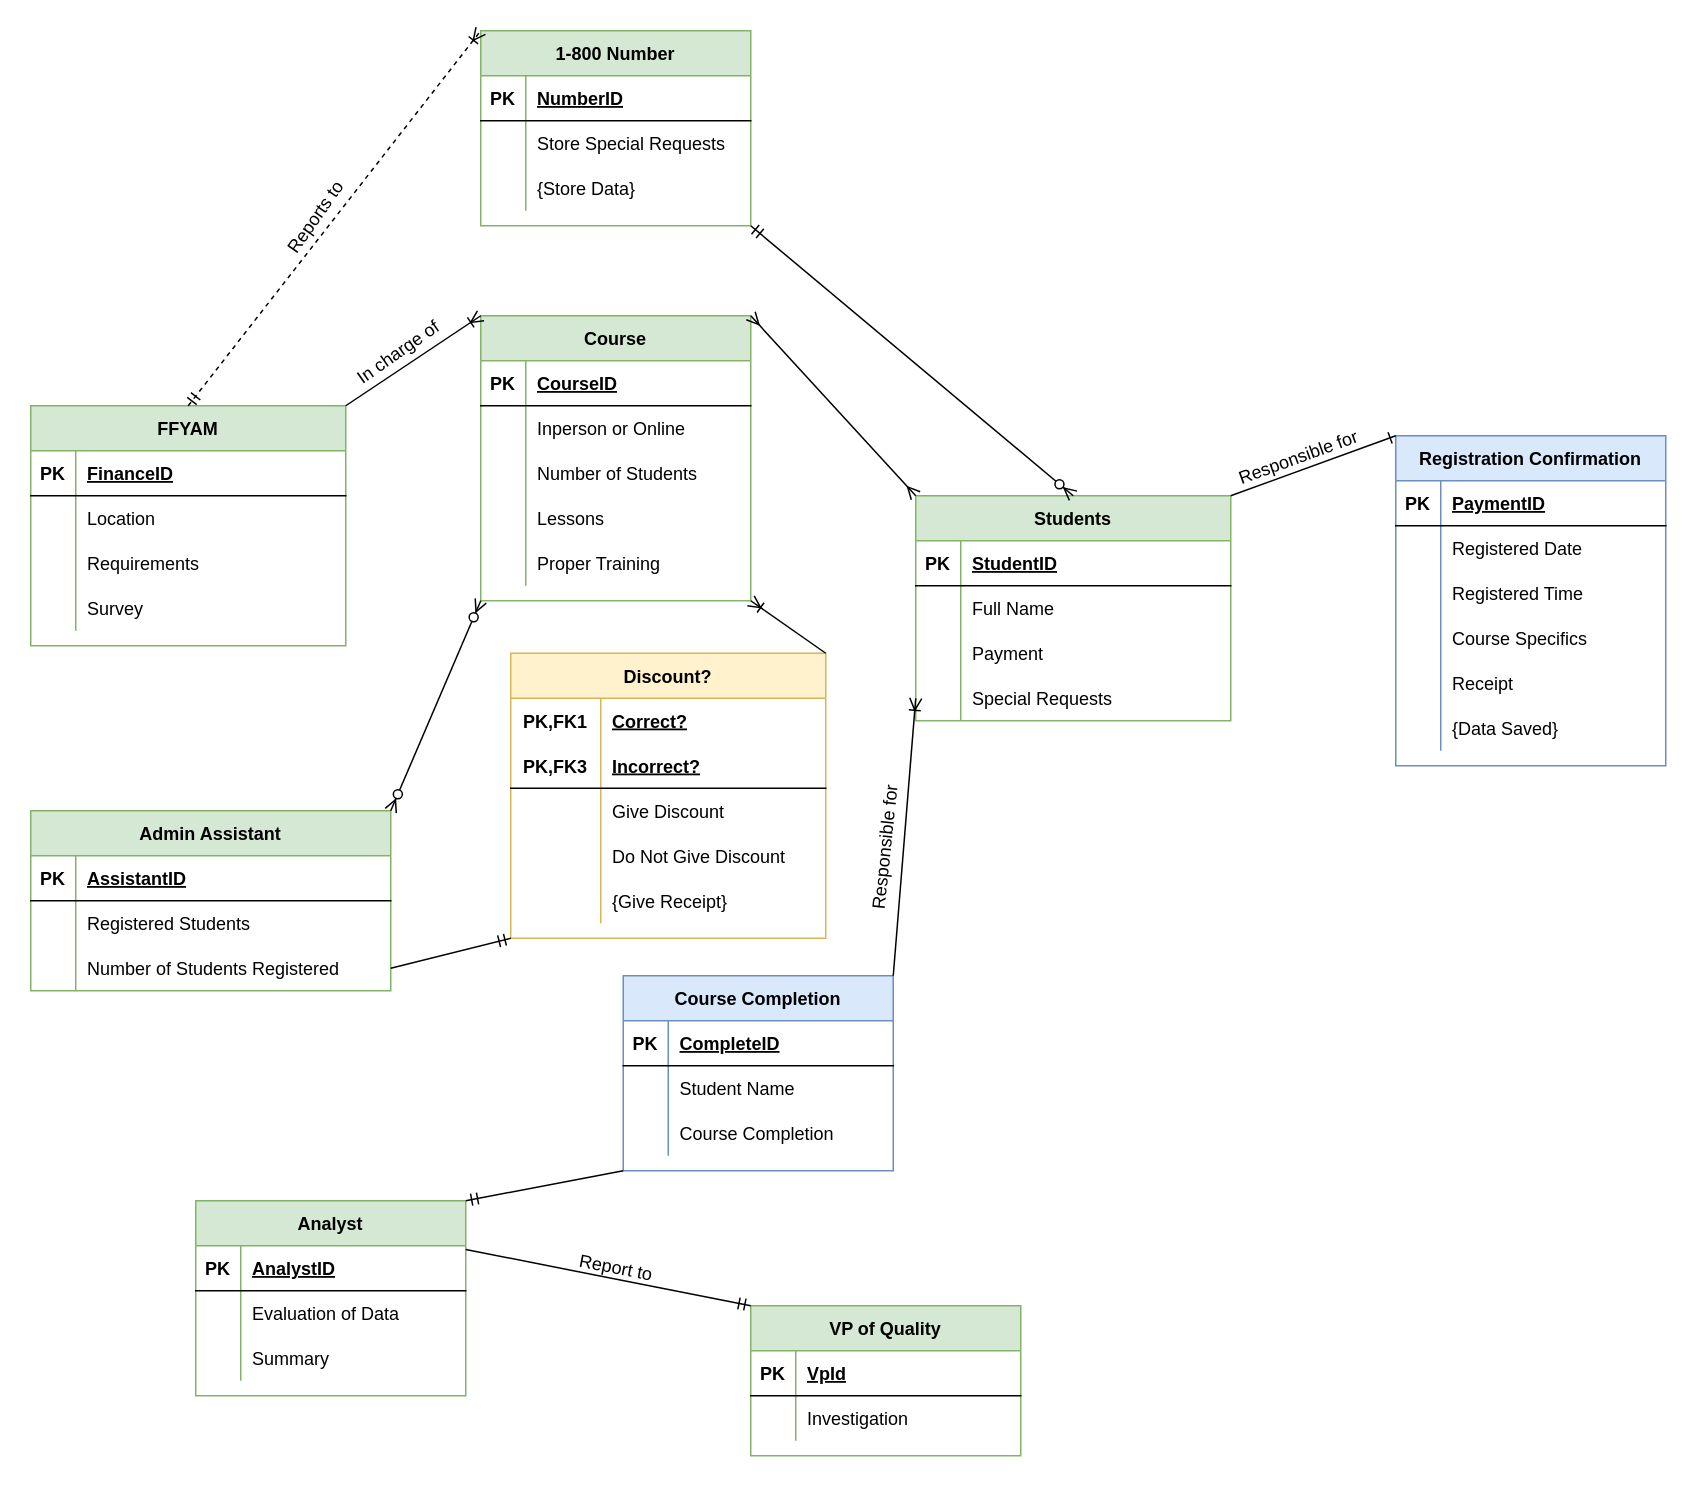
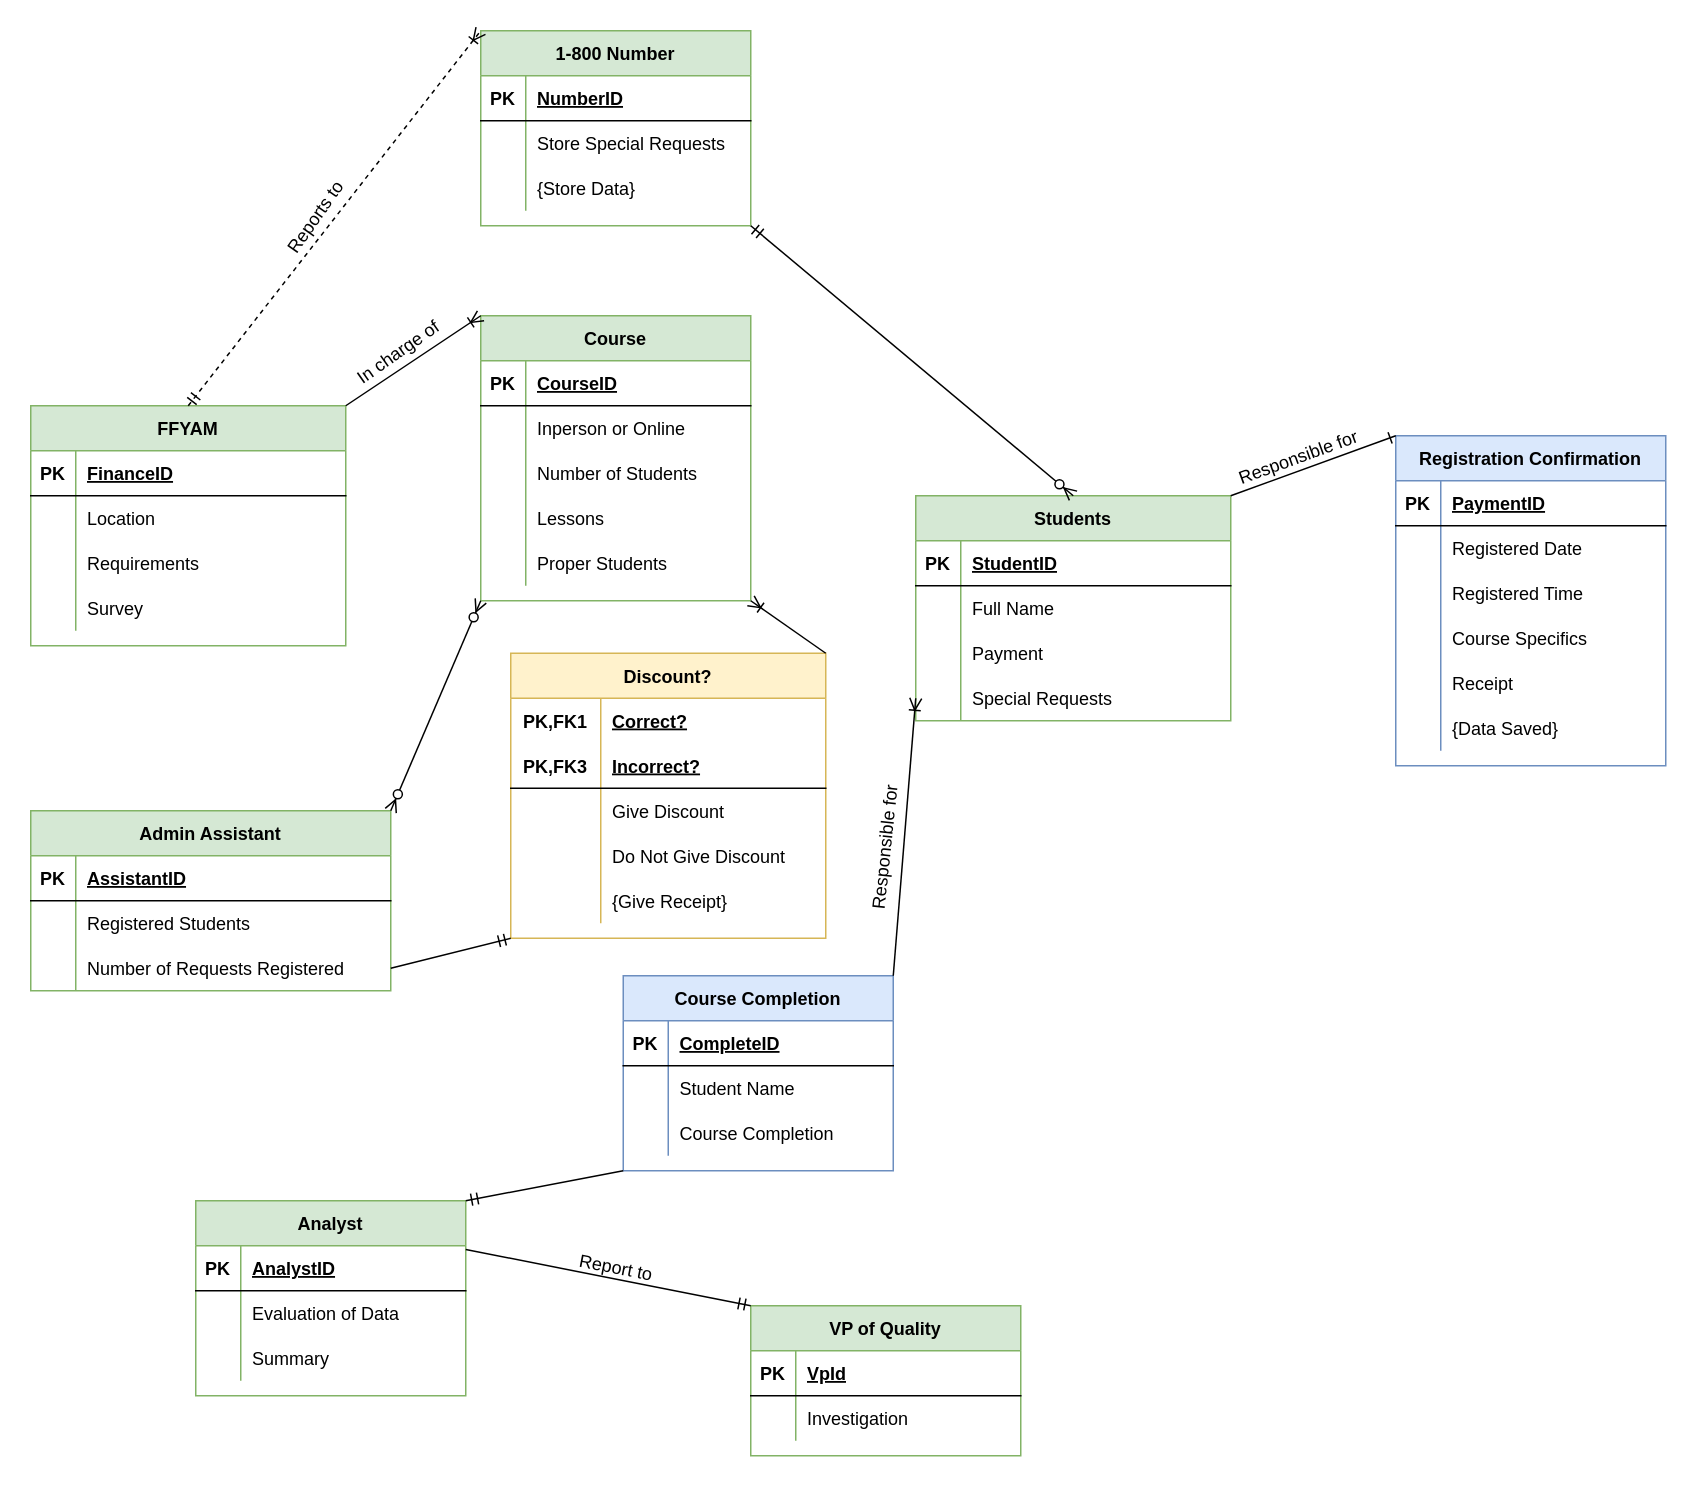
edge "Course" -- "Students": removed
node "Proper Training": label "Proper Training" -> "Proper Students"
node "Number of Students Registered": label "Number of Students Registered" -> "Number of Requests Registered"
